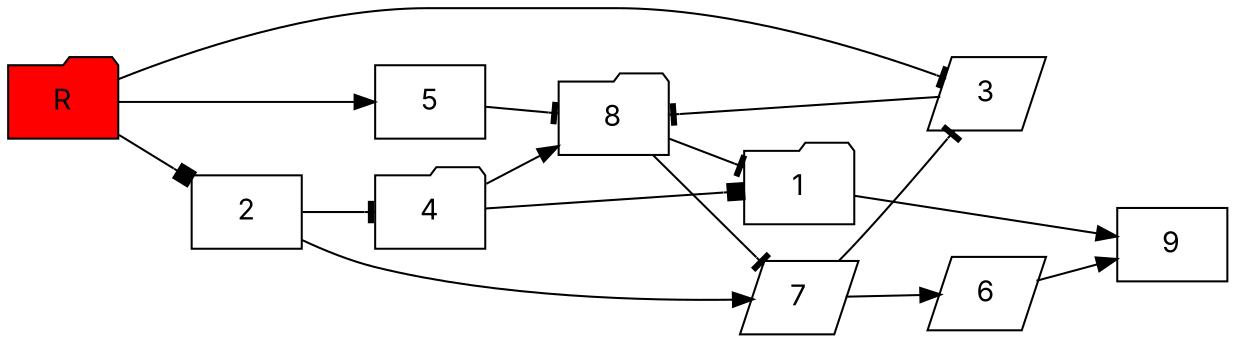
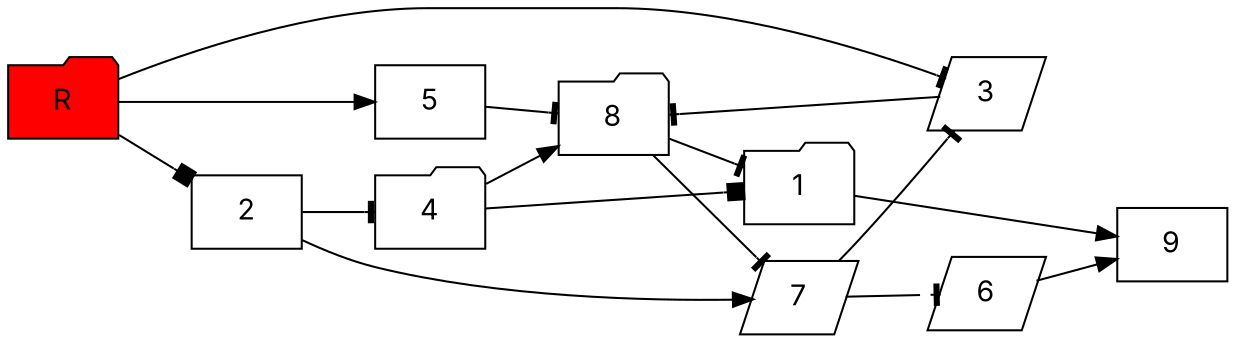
edge "7" -> "6": arrowhead normal -> tee
